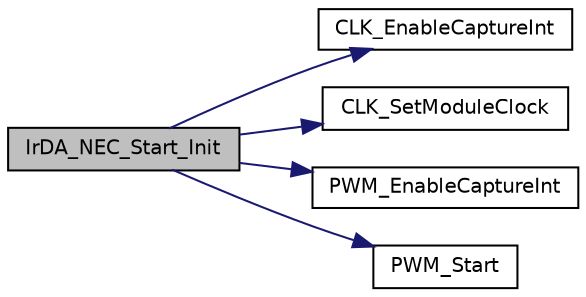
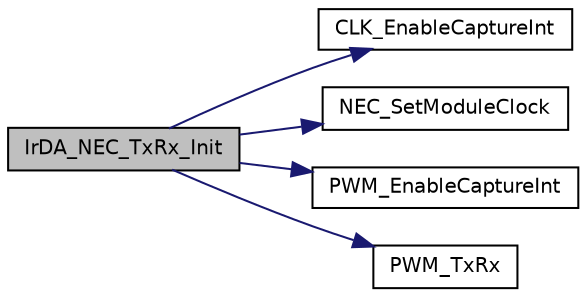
node "CLK_SetModuleClock": label "CLK_SetModuleClock" -> "NEC_SetModuleClock"
node "IrDA_NEC_Start_Init": label "IrDA_NEC_Start_Init" -> "IrDA_NEC_TxRx_Init"
node "PWM_Start": label "PWM_Start" -> "PWM_TxRx"
